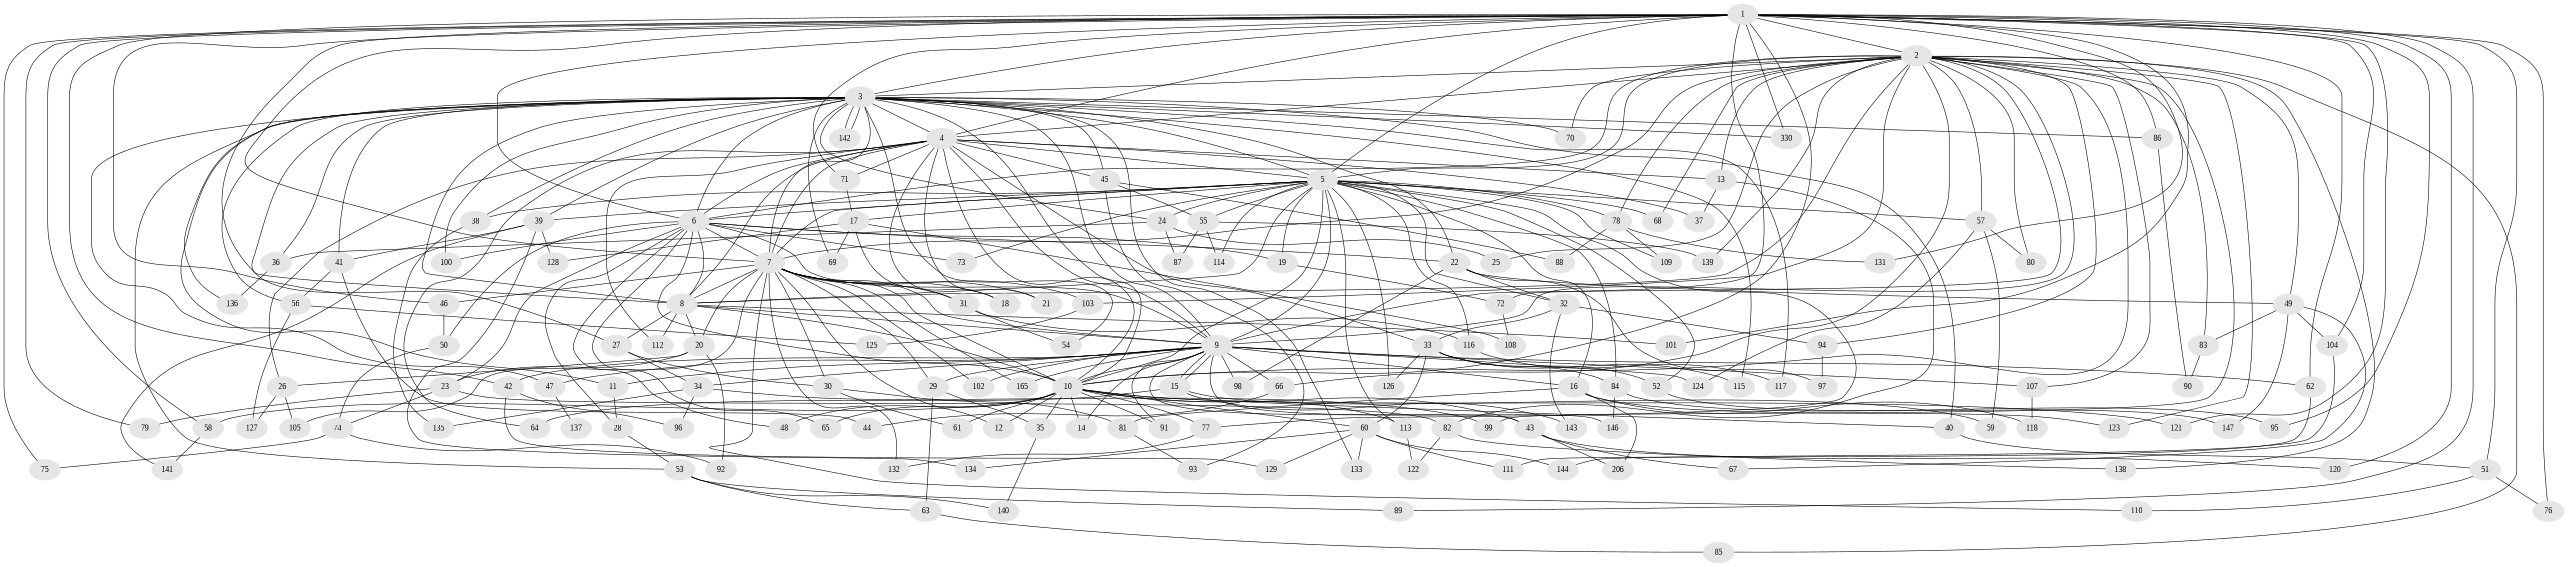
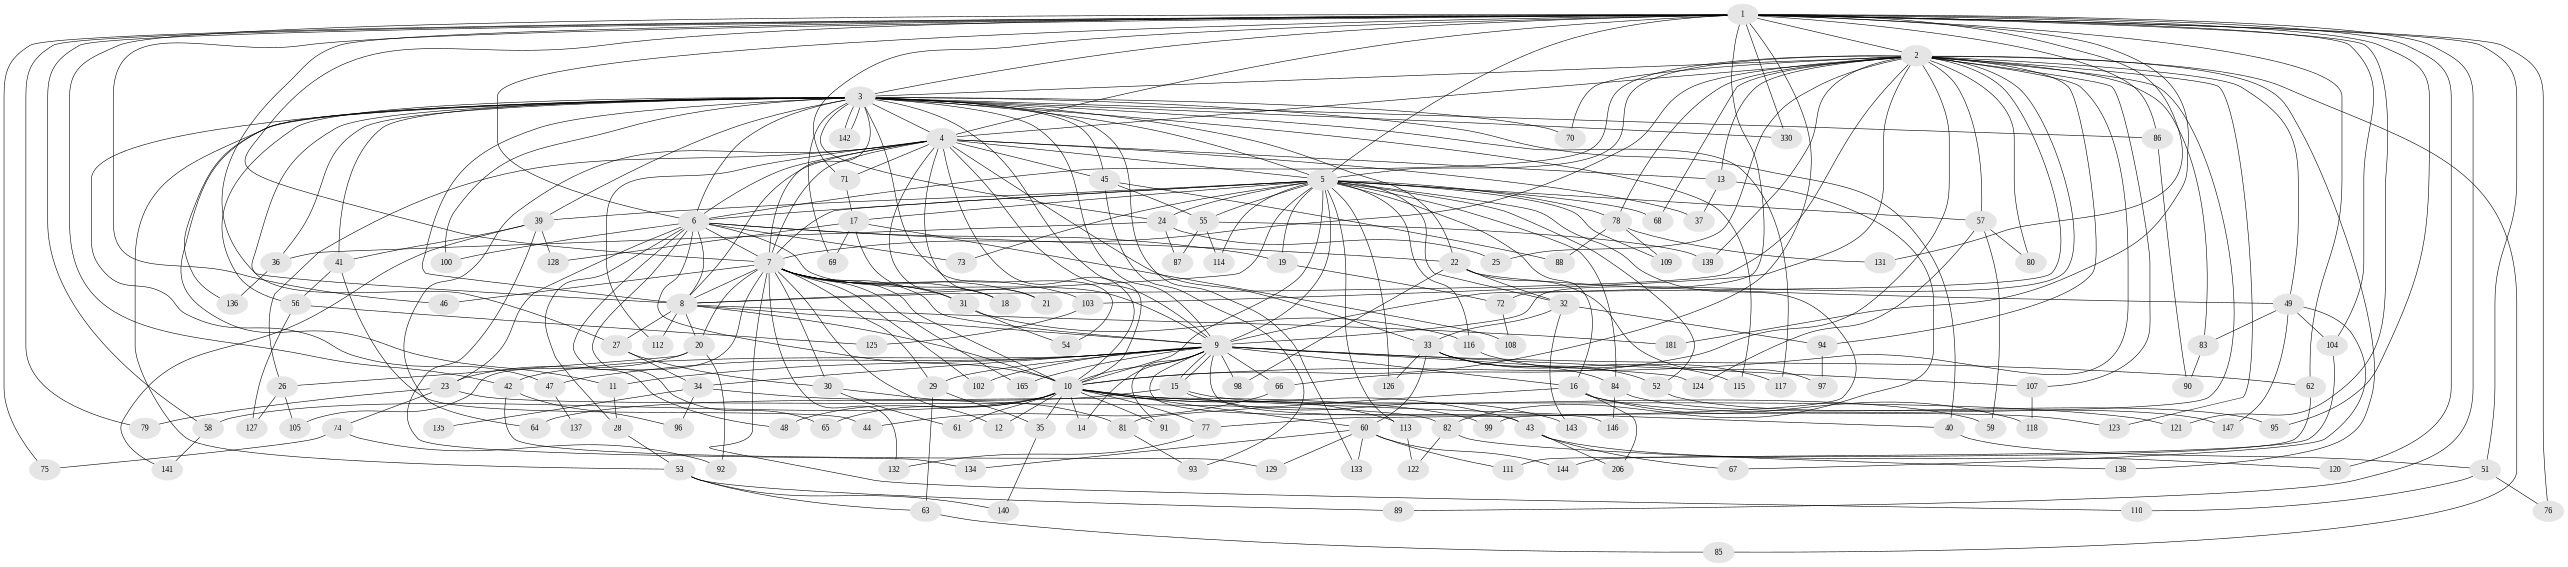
node "38": removed
node "50": removed
node "101": label "101" -> "181"
